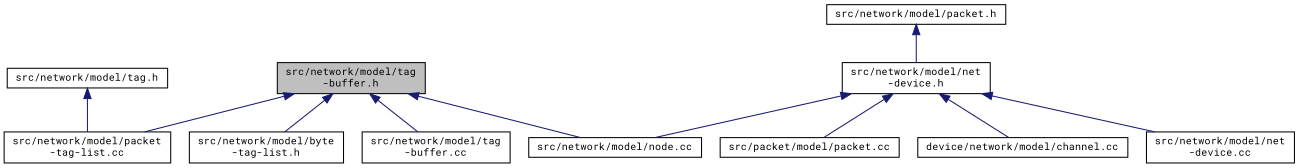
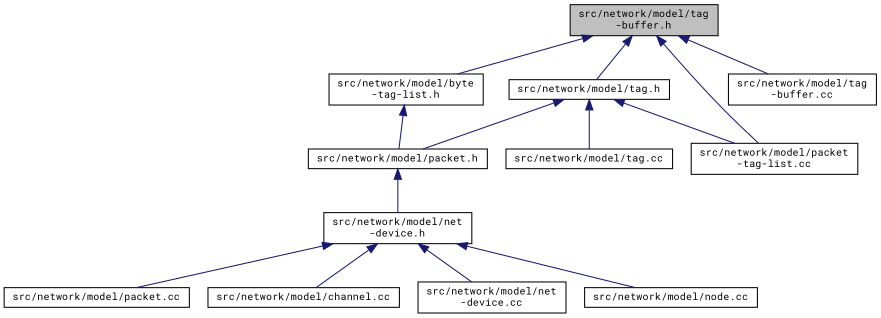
edge "src/network/model/node.cc" -> "src/network/model/tag -buffer.h": now "src/network/model/tag.h" -> "src/network/model/tag -buffer.h"
edge "src/network/model/packet.h" -> "src/network/model/tag.h": added
edge "src/network/model/packet.h" -> "src/network/model/byte -tag-list.h": added
node "src/packet/model/packet.cc": label "src/packet/model/packet.cc" -> "src/network/model/packet.cc"
node "device/network/model/channel.cc": label "device/network/model/channel.cc" -> "src/network/model/channel.cc"
node "src/network/model/tag.cc": added
